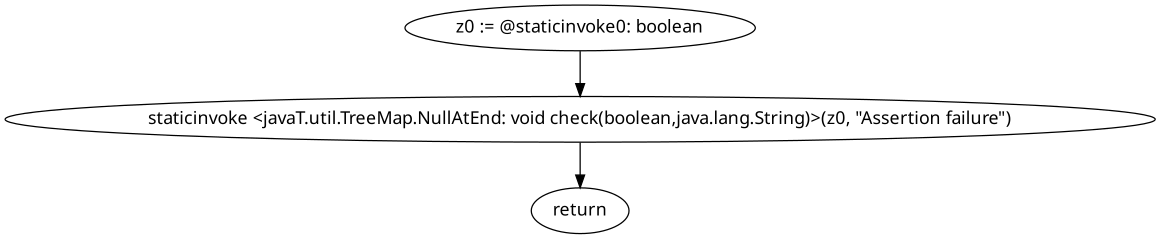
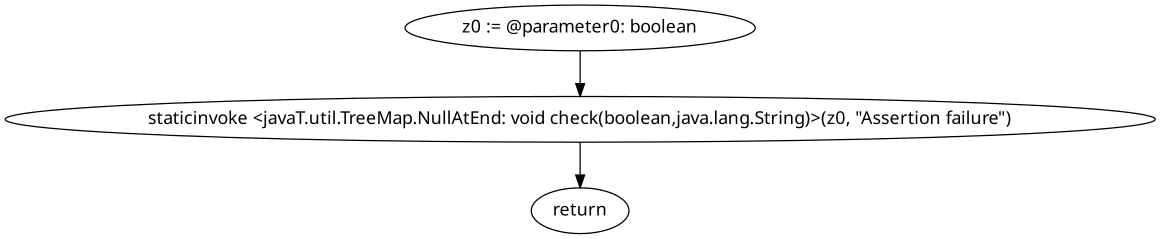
node "z0 := @staticinvoke0: boolean": label "z0 := @staticinvoke0: boolean" -> "z0 := @parameter0: boolean"
